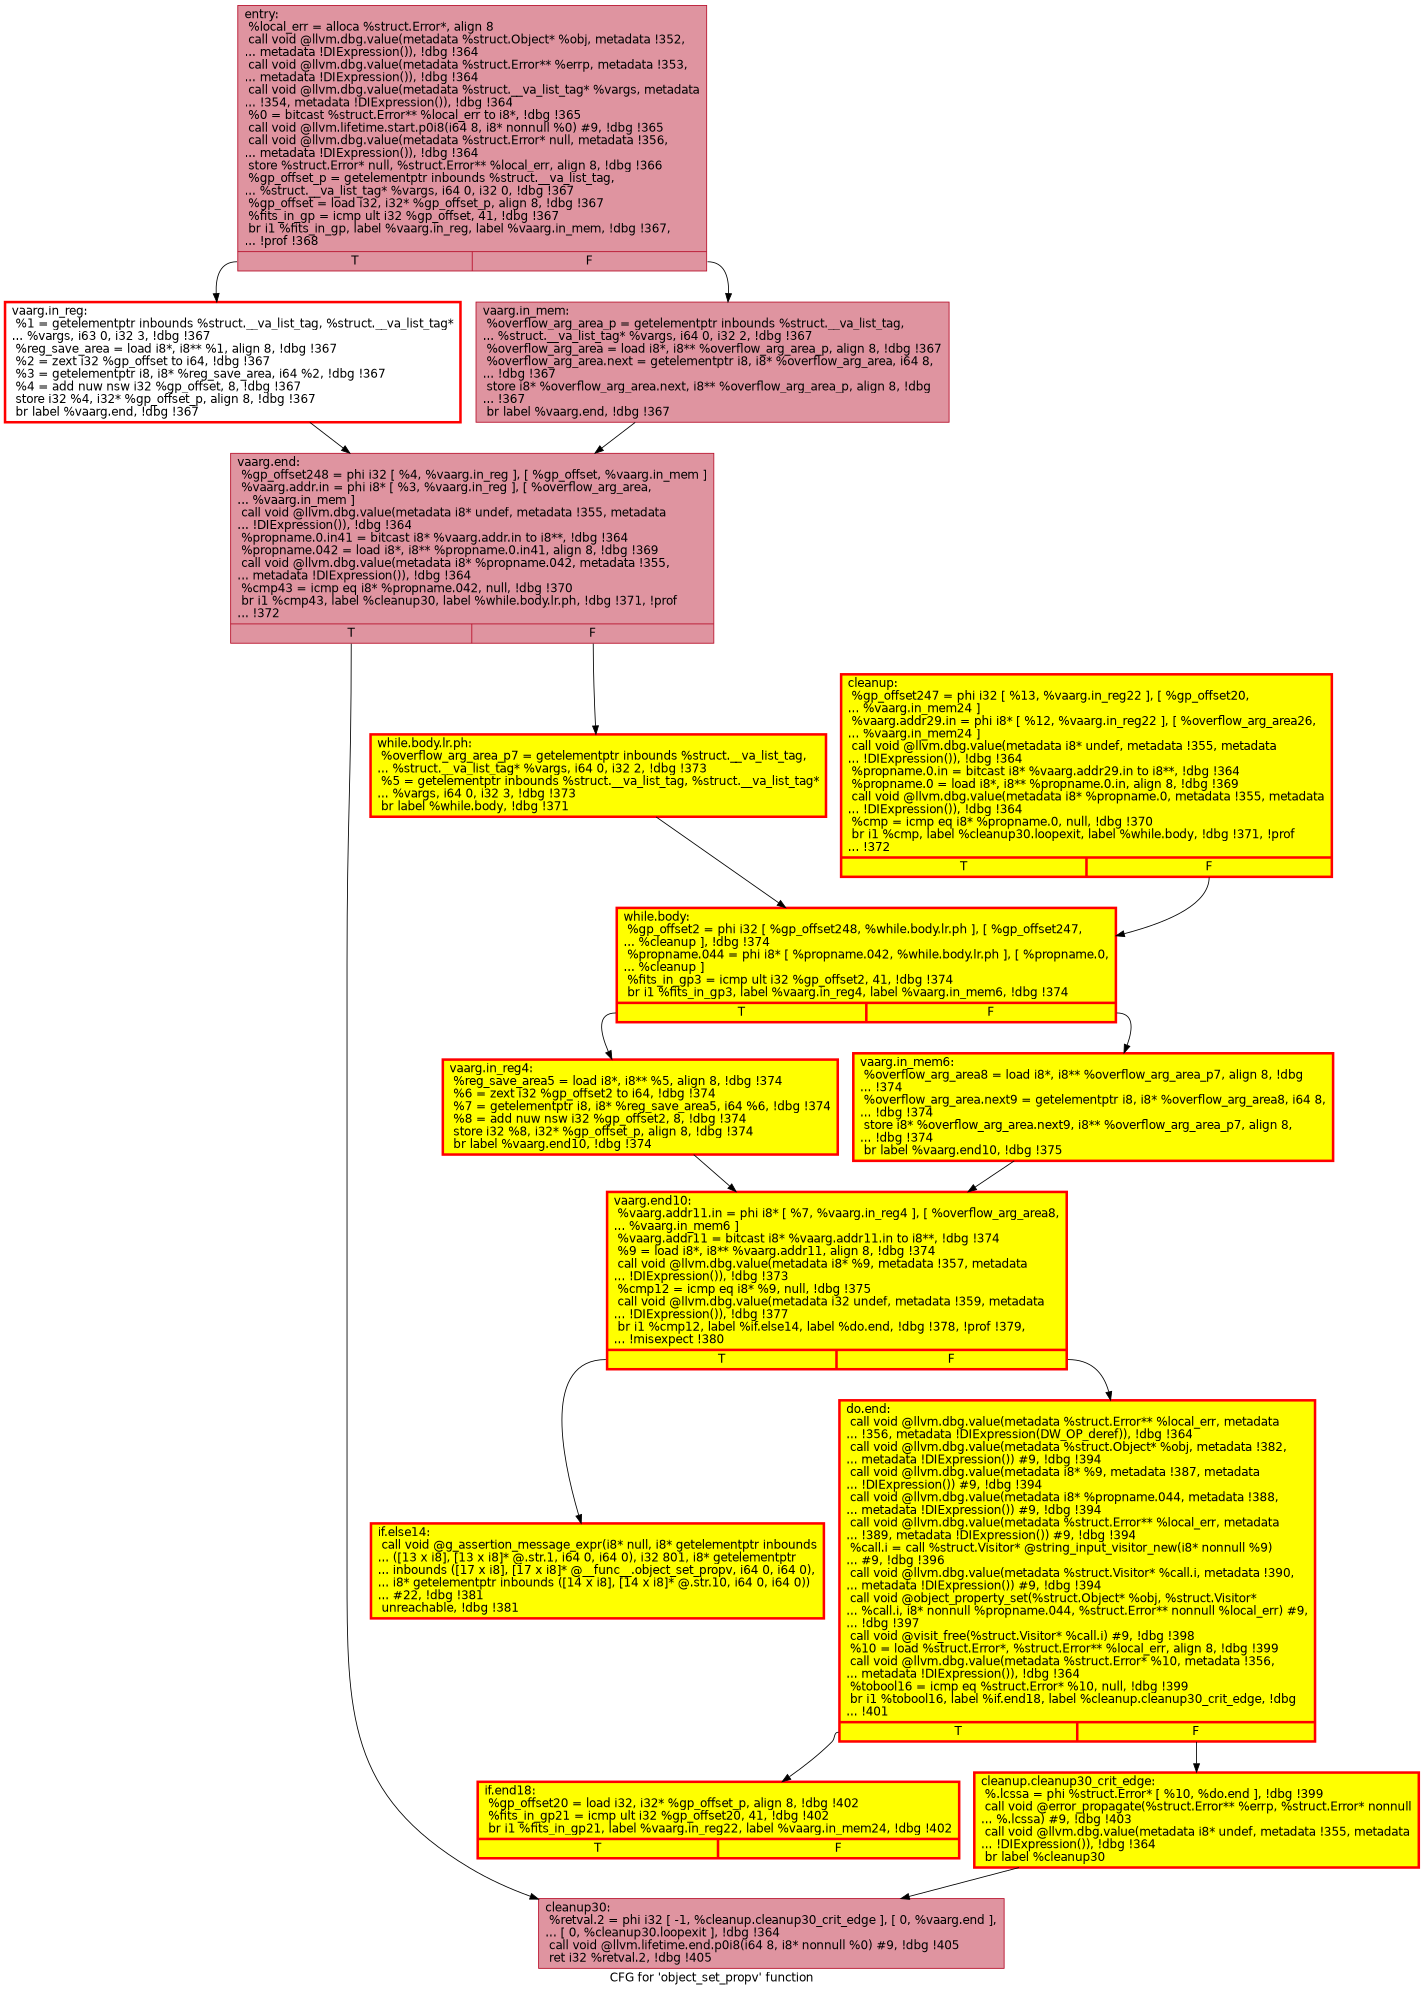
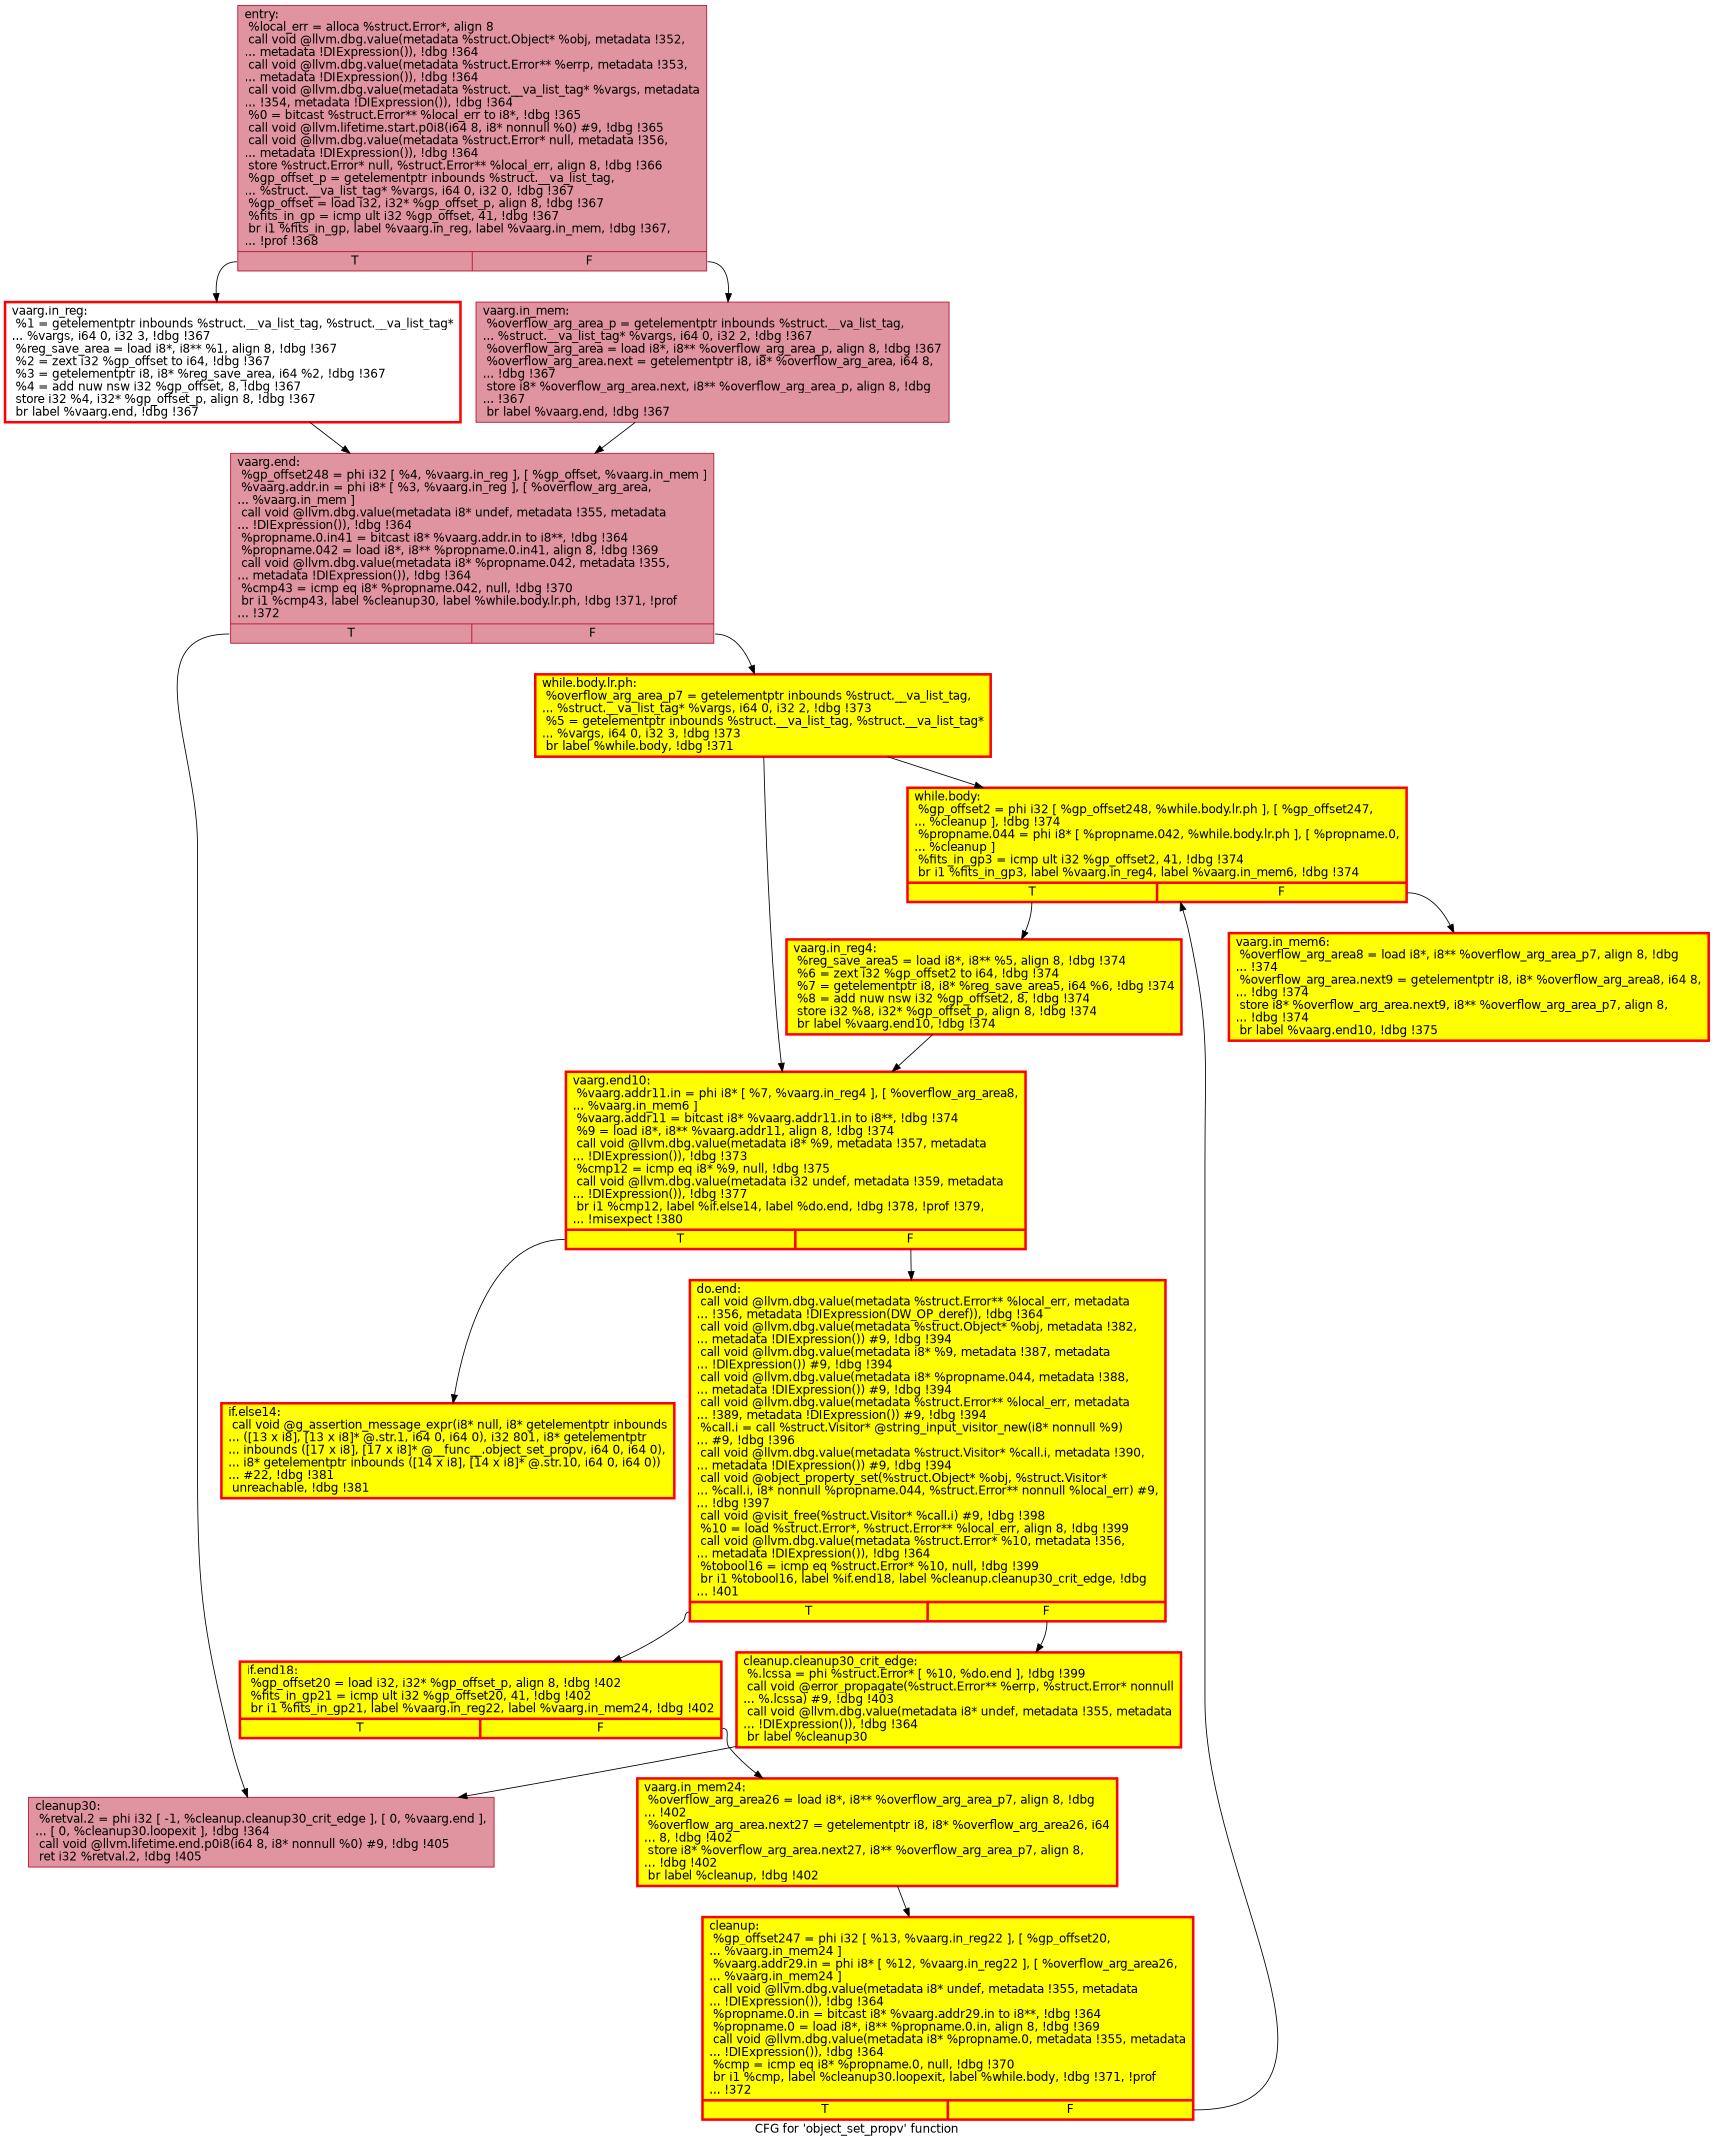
node "vaarg.in_reg:": text "... %vargs, i63 0, i32 3, !dbg !367" -> "... %vargs, i64 0, i32 3, !dbg !367"
edge "vaarg.in_mem6:" -> "vaarg.end10:": now "while.body.lr.ph:" -> "vaarg.end10:"
node "vaarg.in_mem24:": added
